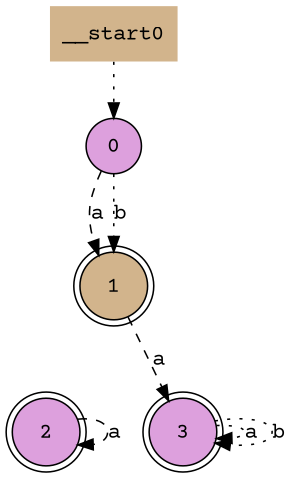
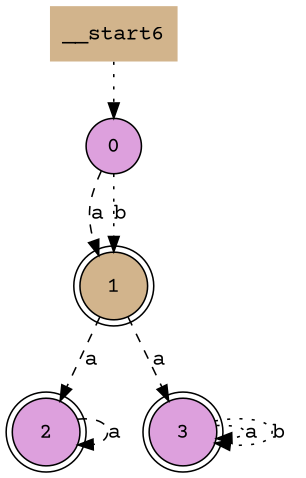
node "__start0": label "__start0" -> "__start6"
edge "1" -> "2": added, label "a"
